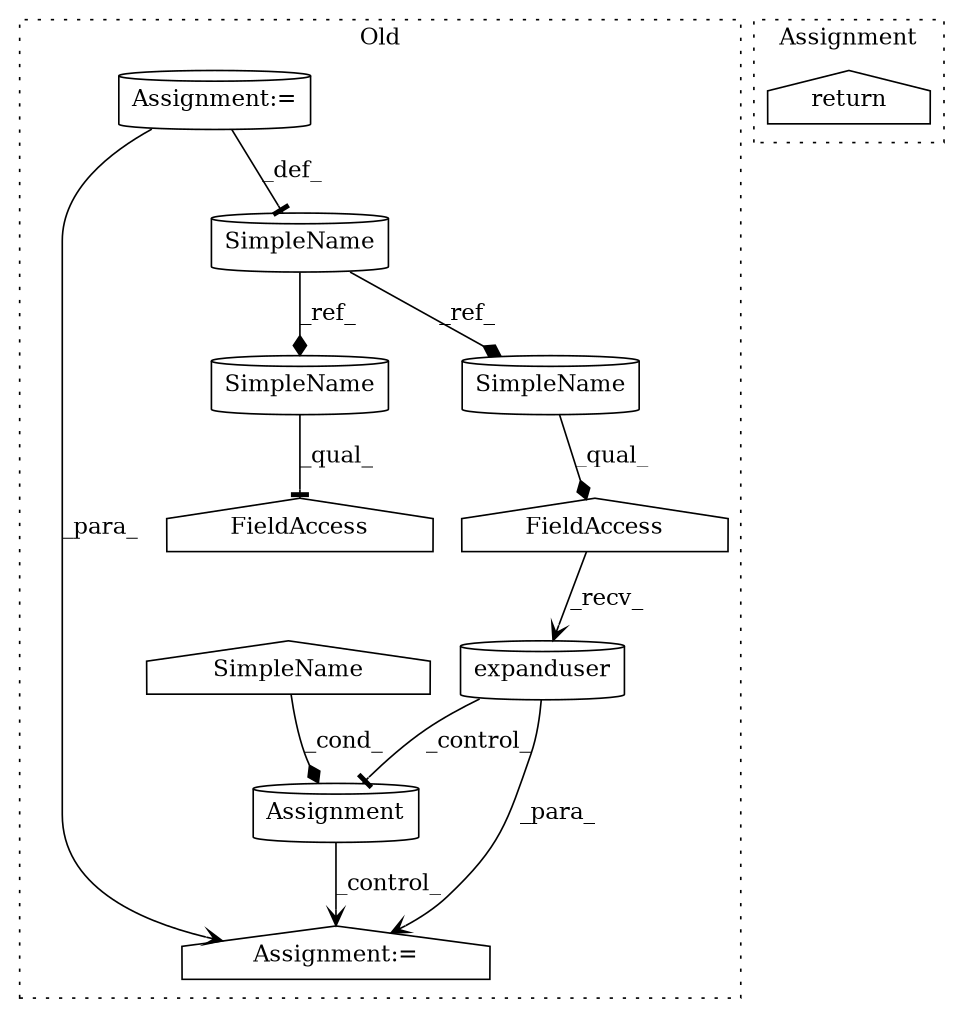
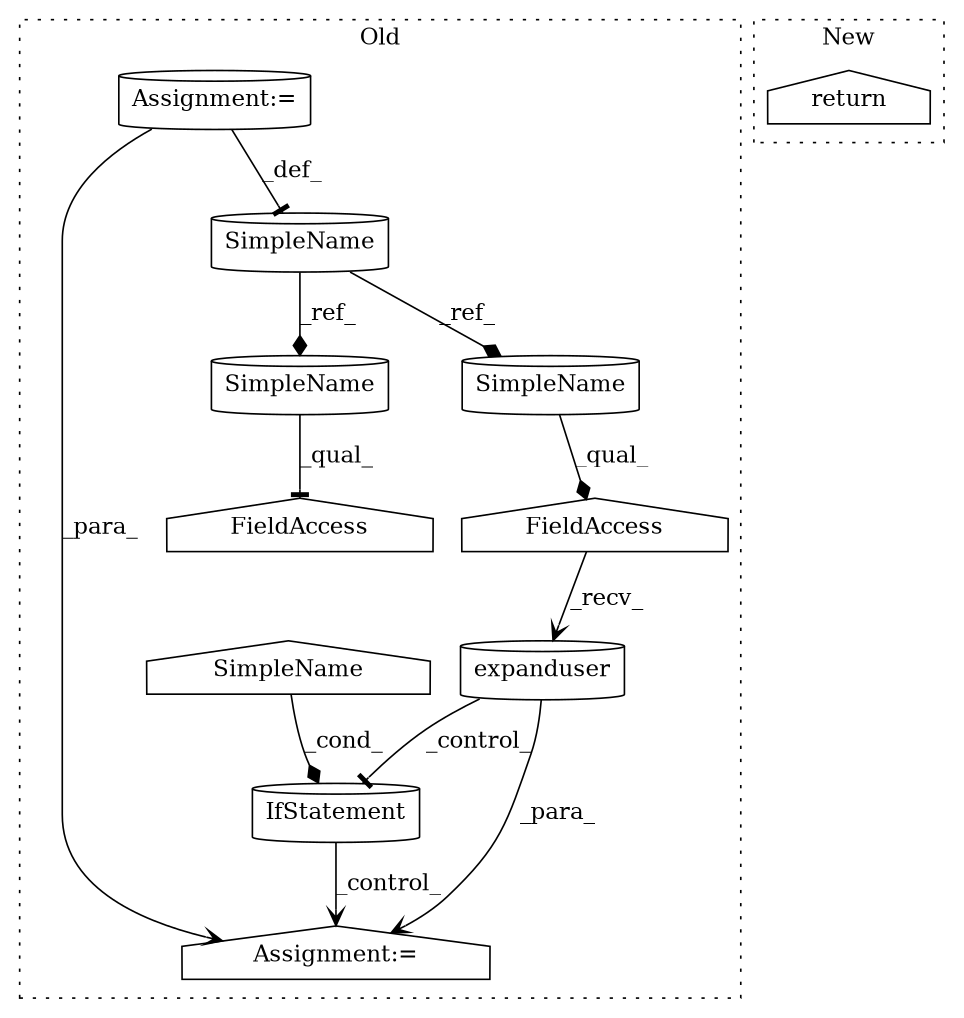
cluster "Assignment": label "Assignment" -> "New"
node "Assignment": label "Assignment" -> "IfStatement"
